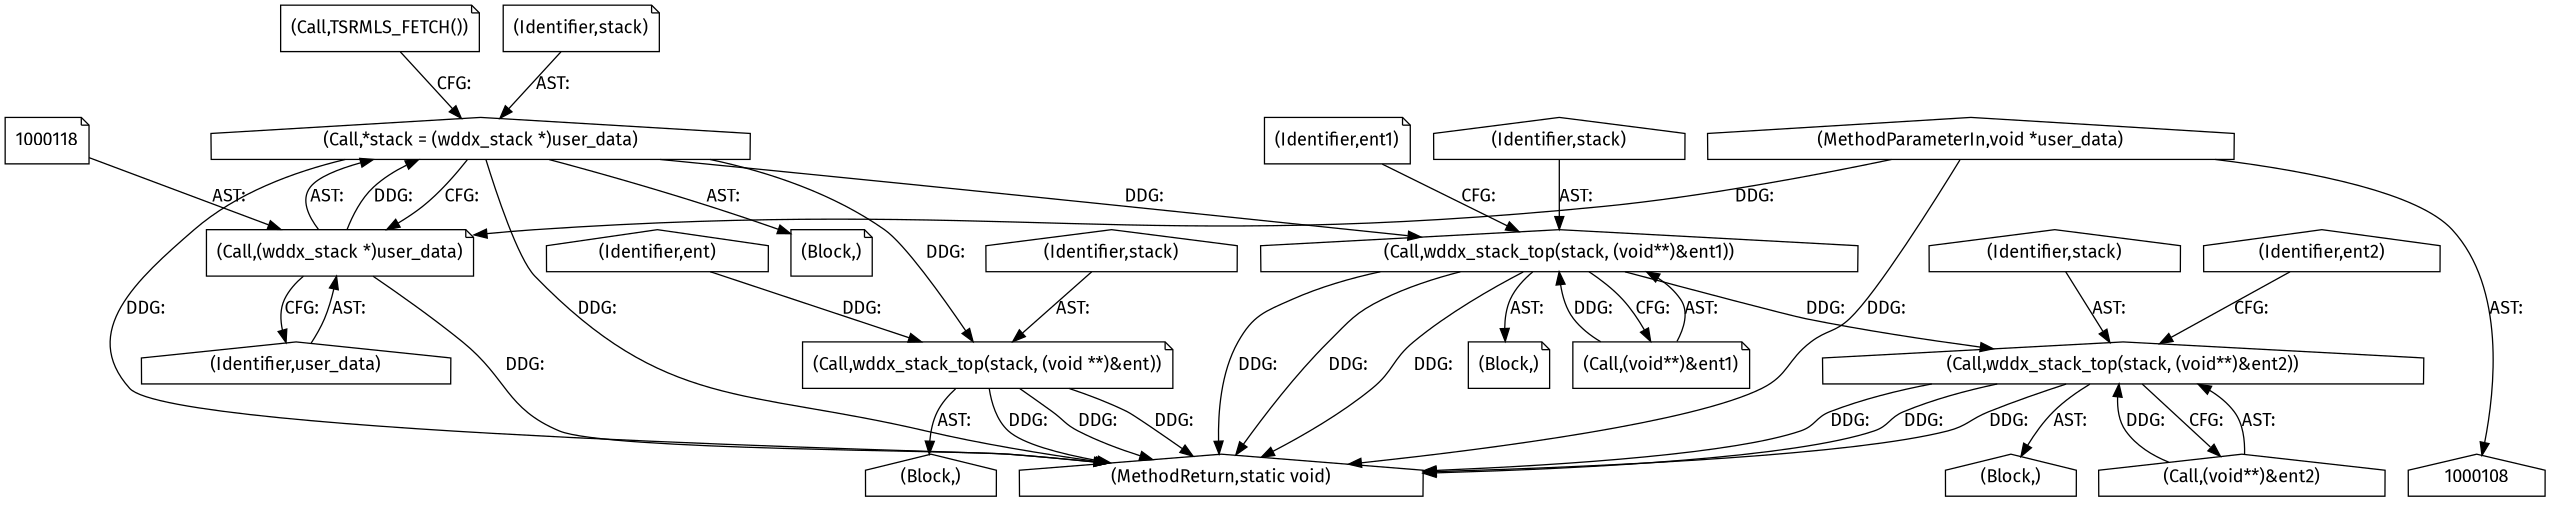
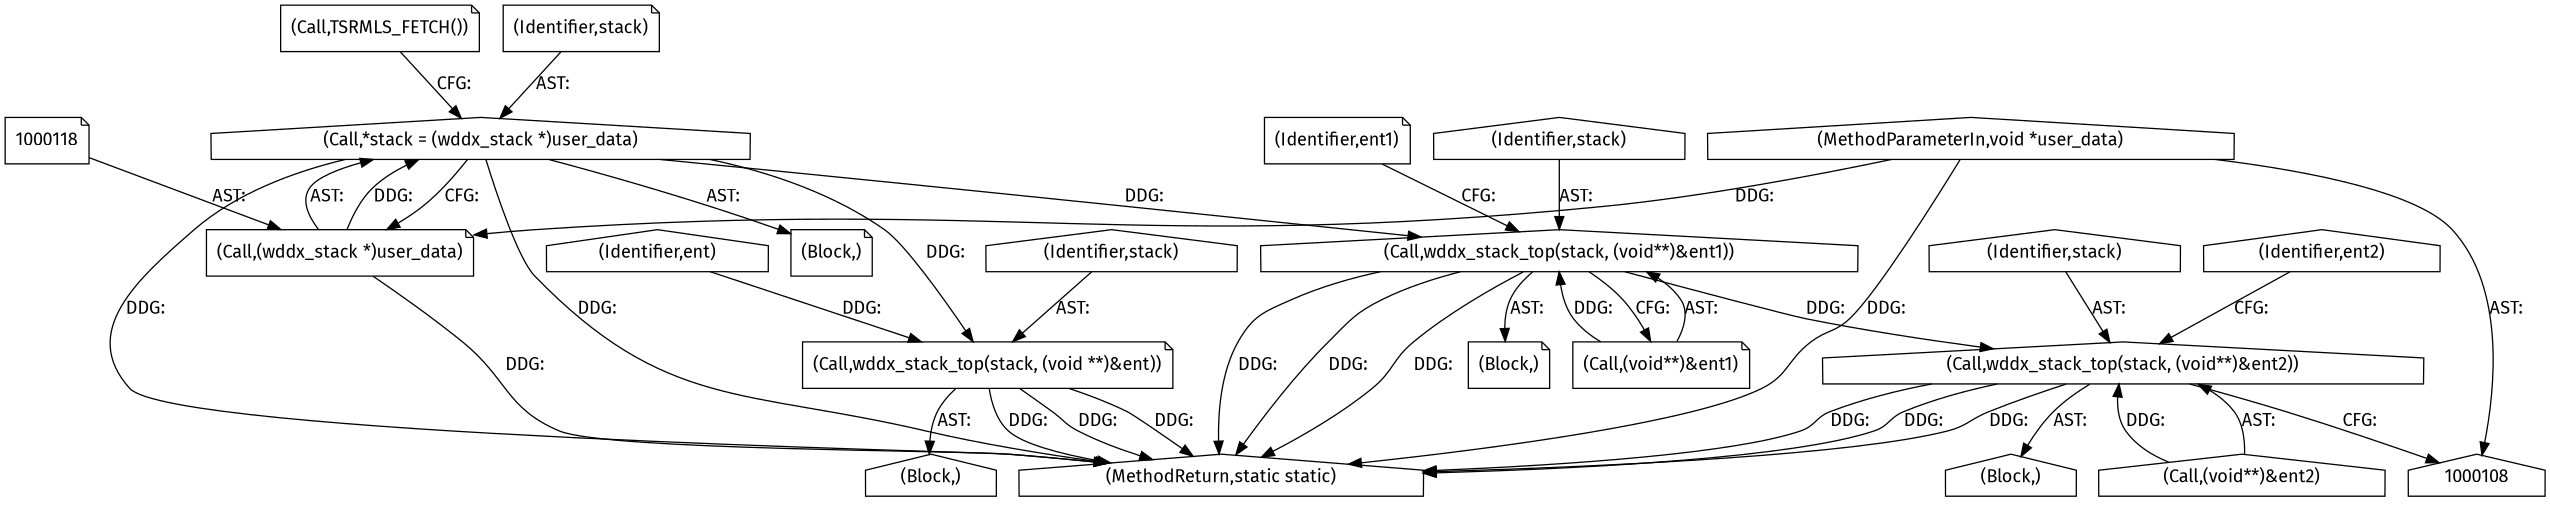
node "(Identifier,user_data)": removed
edge "(Call,wddx_stack_top(stack, (void**)&ent2))" -> "(Call,(void**)&ent2)": now "(Call,wddx_stack_top(stack, (void**)&ent2))" -> "1000108"
node "(MethodReturn,static void)": label "(MethodReturn,static void)" -> "(MethodReturn,static static)"
